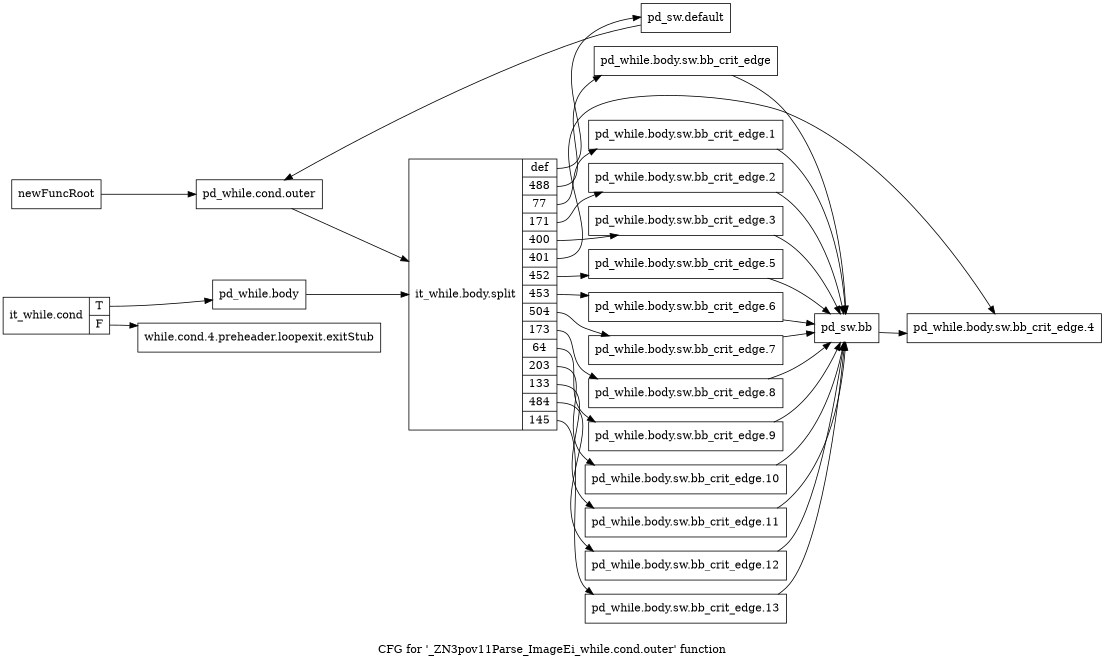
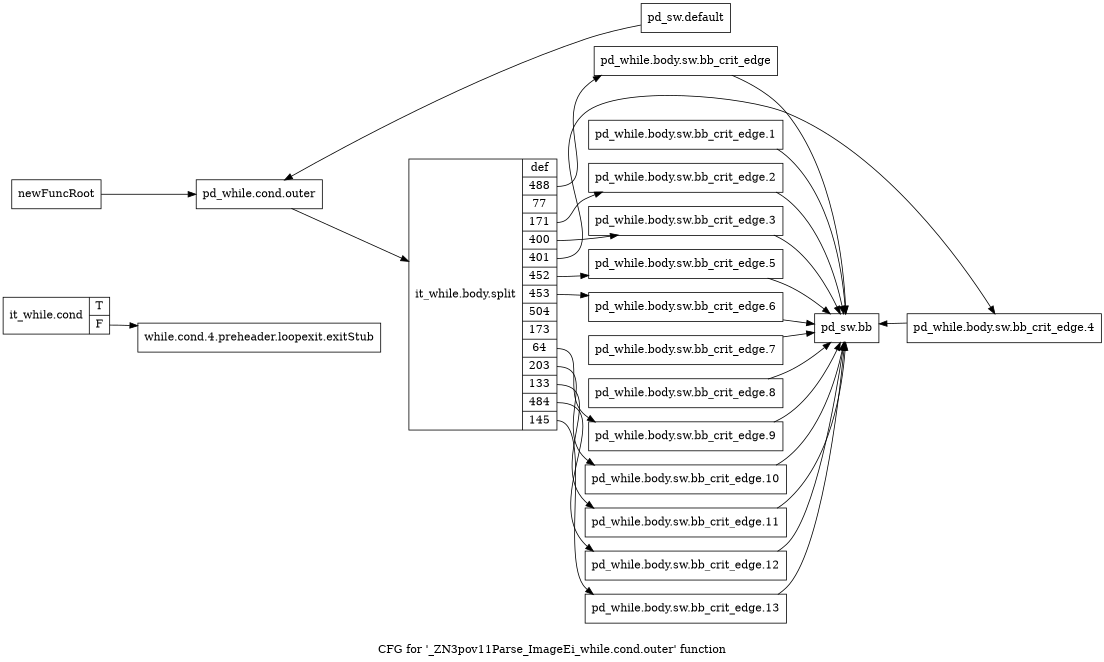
edge "it_while.body.split" -> "pd_sw.default": removed
edge "it_while.body.split" -> "pd_while.body.sw.bb_crit_edge.1": removed
node "pd_while.body": removed
edge "it_while.body.split" -> "pd_while.body.sw.bb_crit_edge.7": removed
edge "pd_sw.bb" -> "pd_while.body.sw.bb_crit_edge.4": reversed
edge "it_while.body.split" -> "pd_while.body.sw.bb_crit_edge.8": removed
